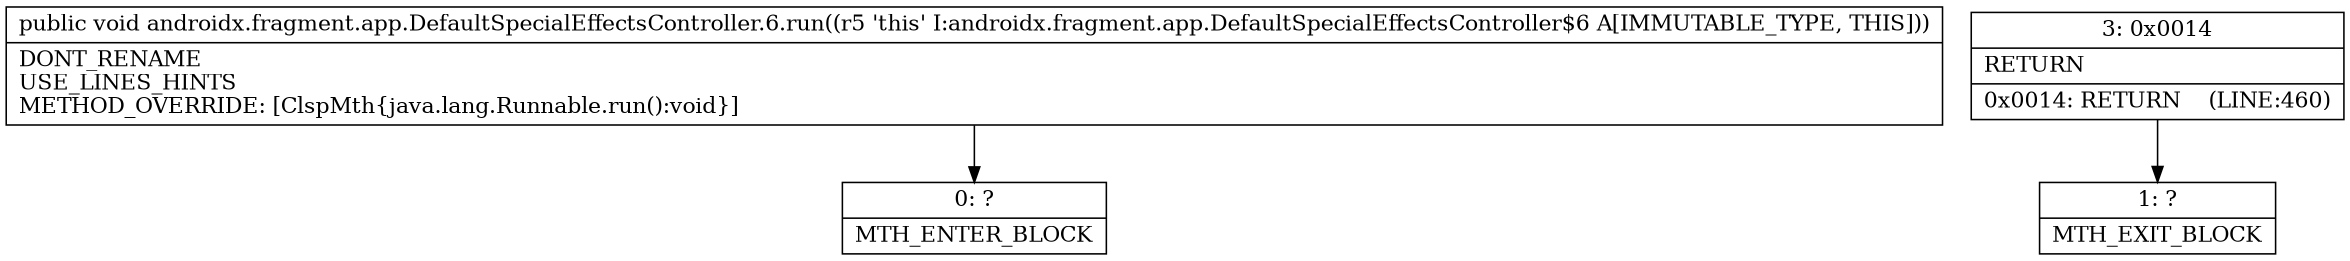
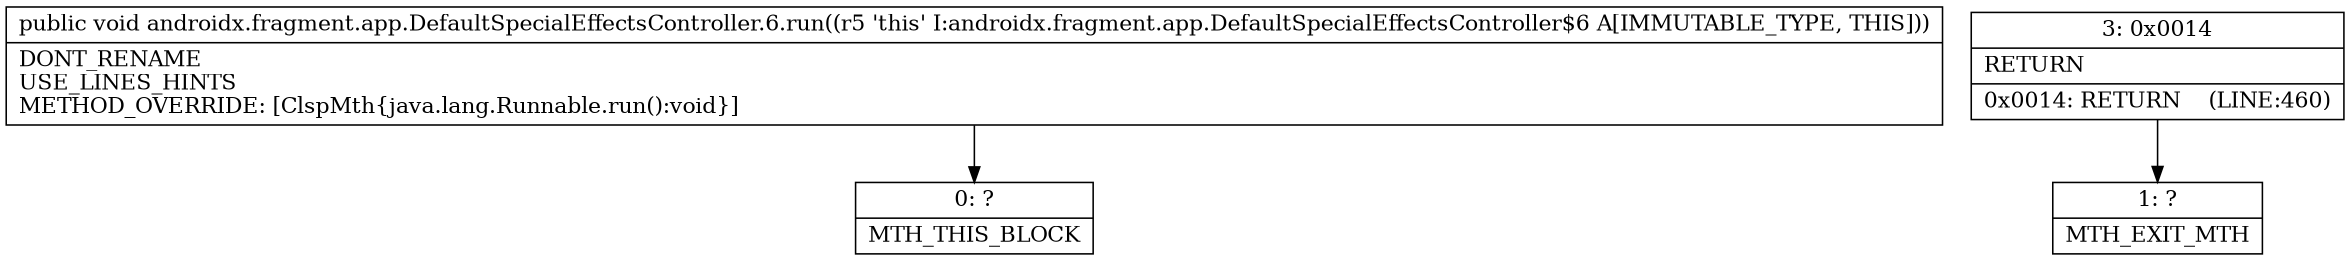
node "0: ?": text "MTH_ENTER_BLOCK" -> "MTH_THIS_BLOCK"
node "1: ?": text "MTH_EXIT_BLOCK" -> "MTH_EXIT_MTH"
